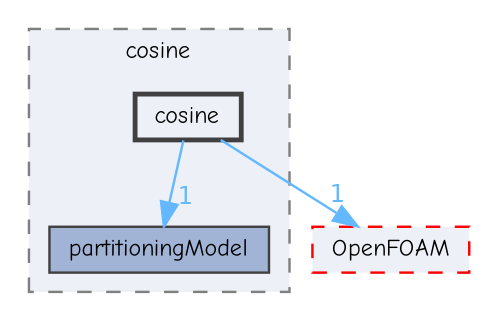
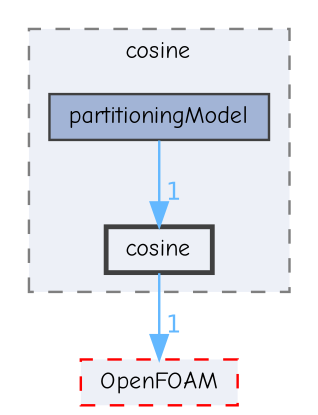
edge "cosine" -> "partitioningModel": reversed
